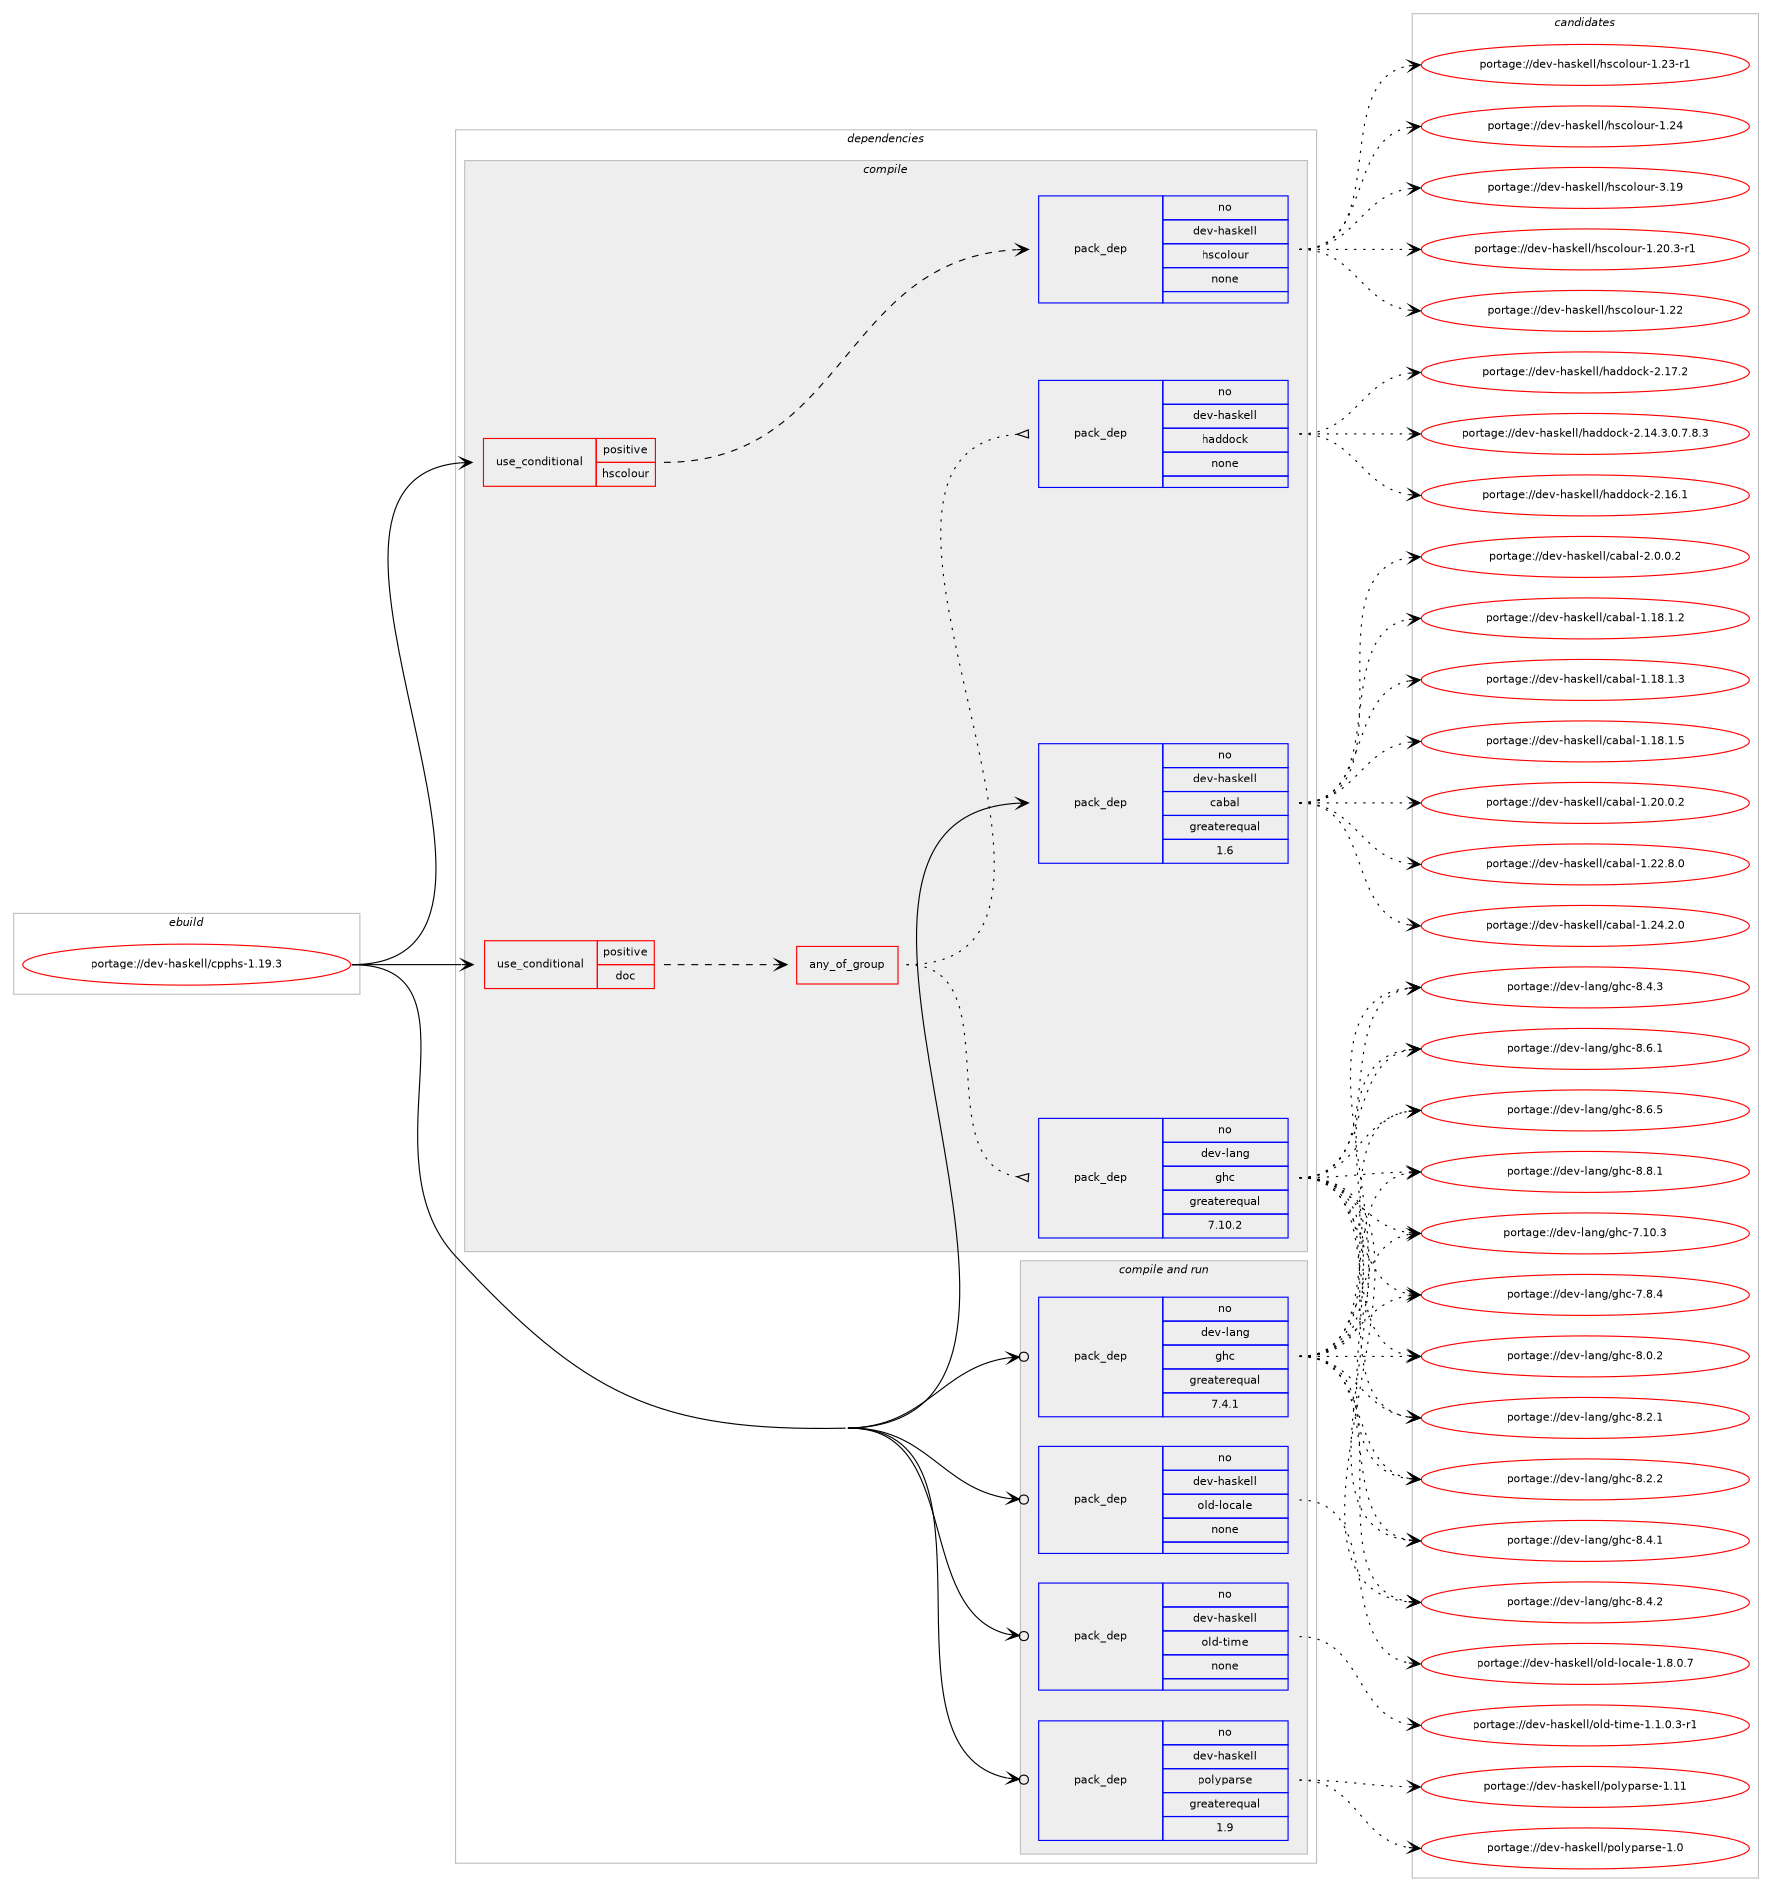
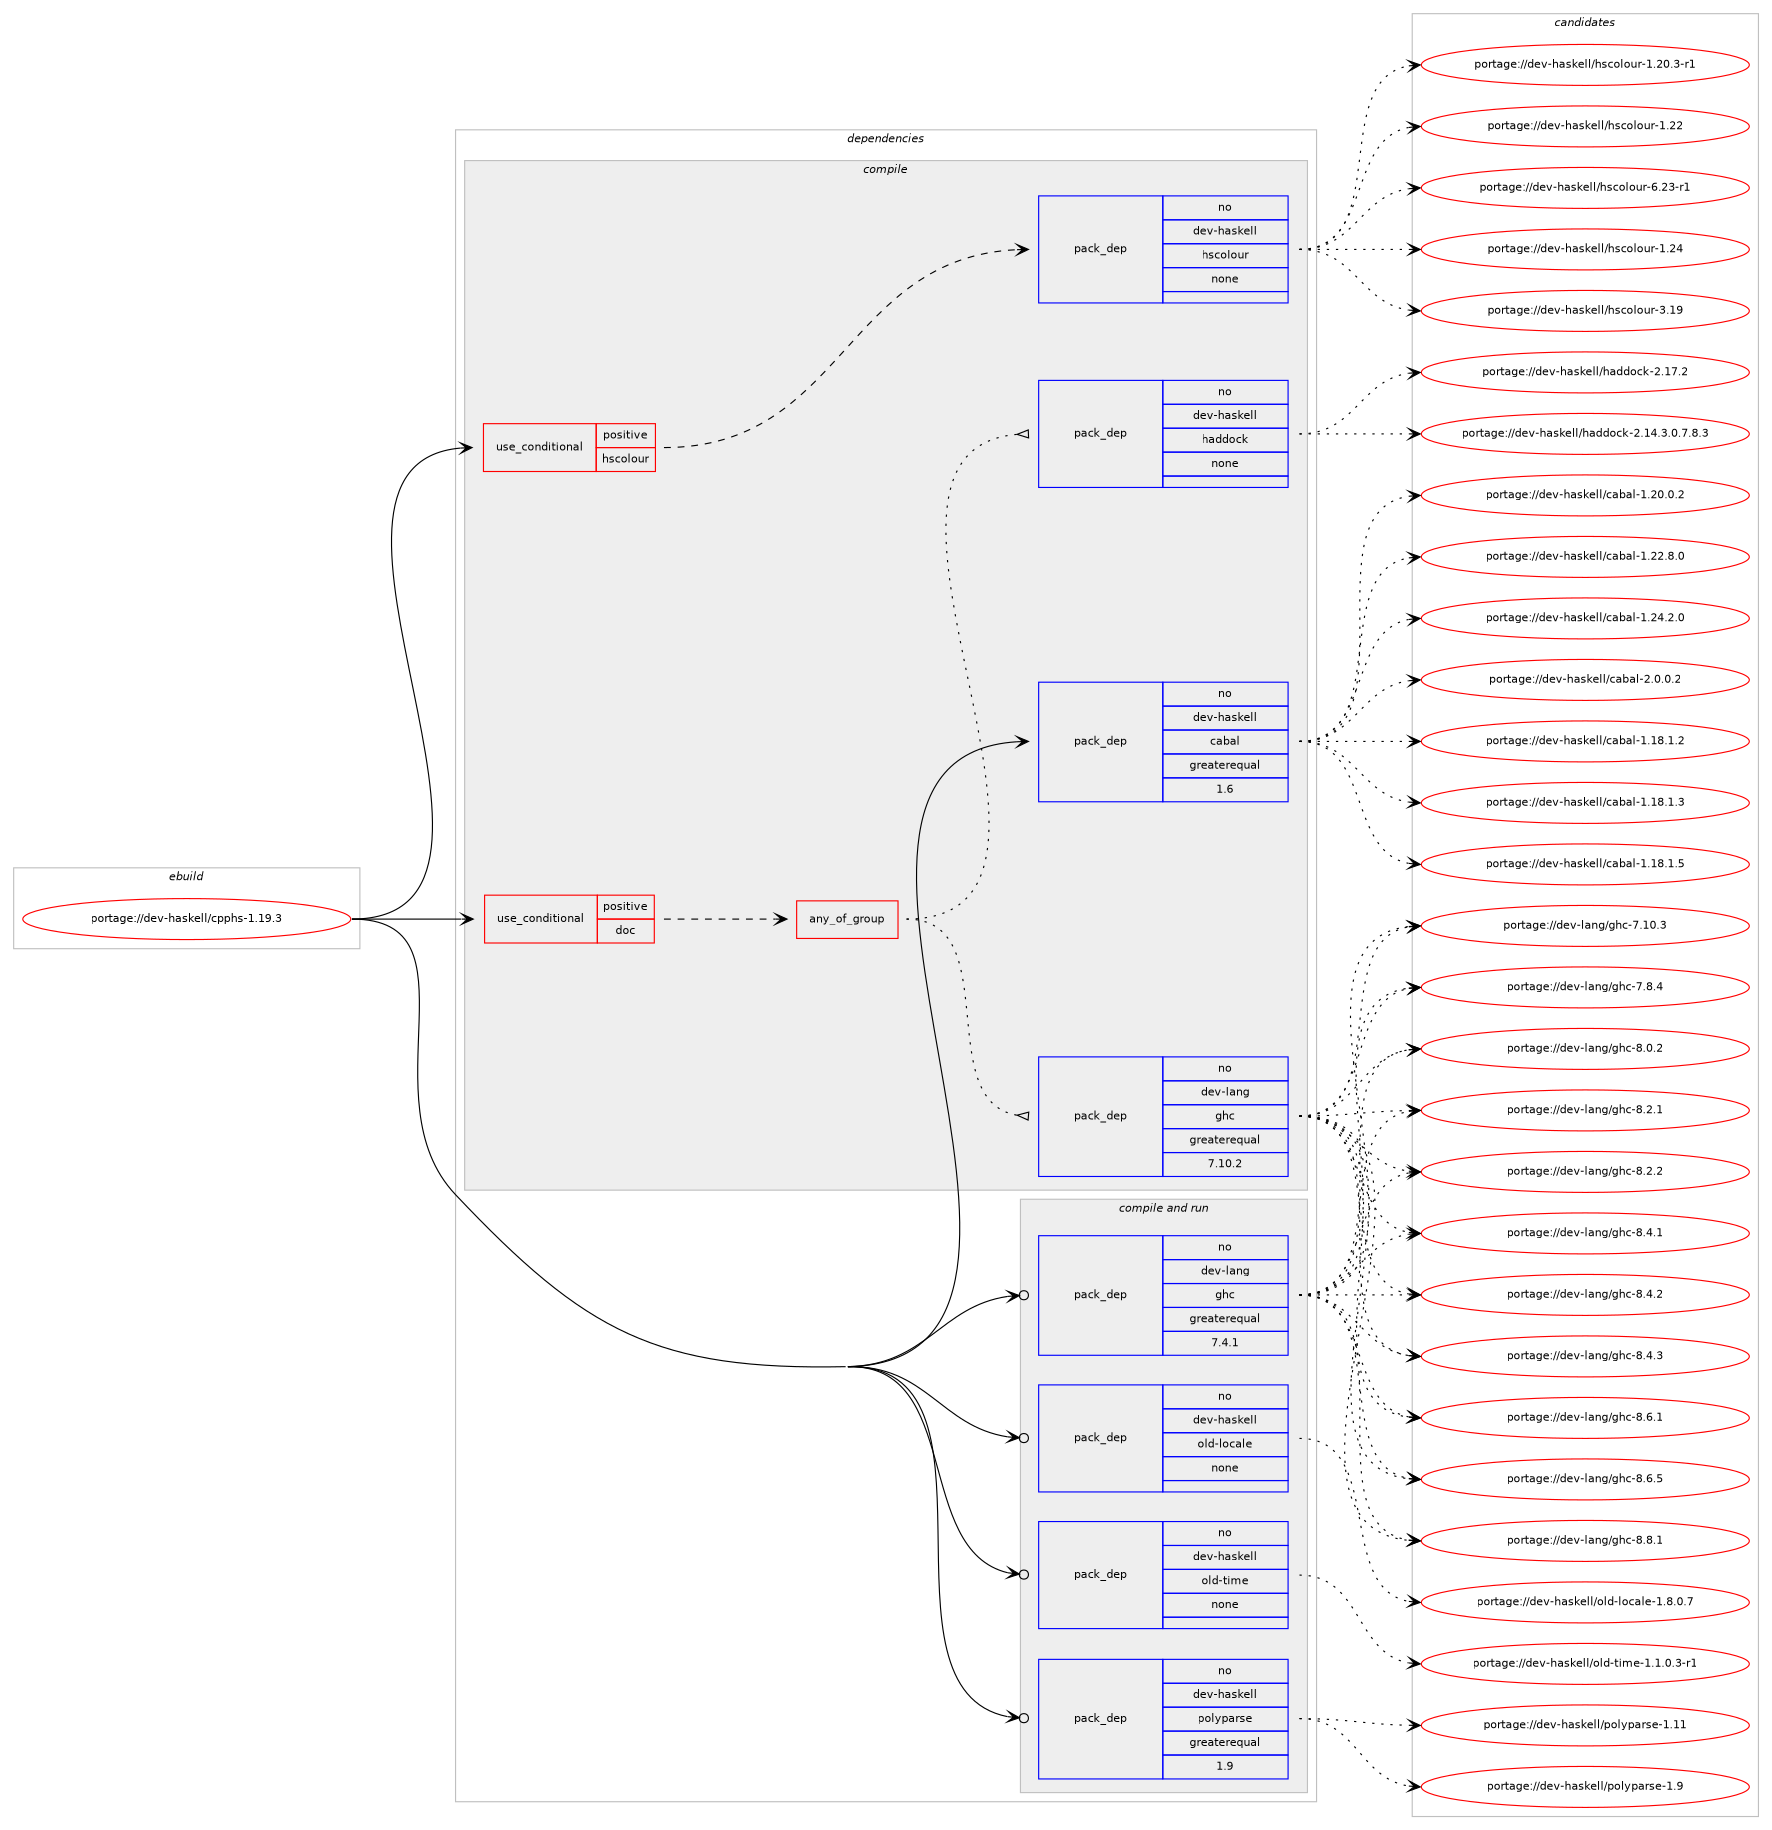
node "portage://dev-haskell/hscolour-1.23-r1": label "portage://dev-haskell/hscolour-1.23-r1" -> "portage://dev-haskell/hscolour-6.23-r1"
node "portage://dev-haskell/haddock-2.16.1": removed
node "portage://dev-haskell/polyparse-1.0": label "portage://dev-haskell/polyparse-1.0" -> "portage://dev-haskell/polyparse-1.9"
